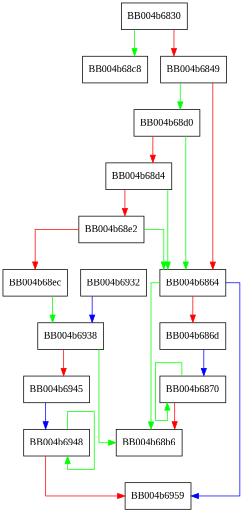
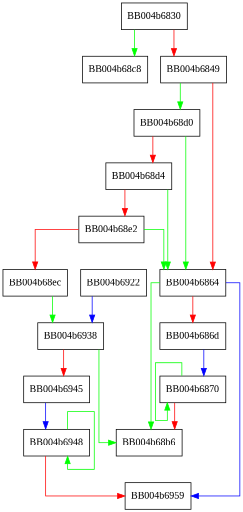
node "BB004b6932": label "BB004b6932" -> "BB004b6922"
